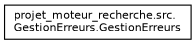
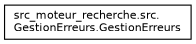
node "projet_moteur_recherche.src. GestionErreurs.GestionErreurs": label "projet_moteur_recherche.src. GestionErreurs.GestionErreurs" -> "src_moteur_recherche.src. GestionErreurs.GestionErreurs"
